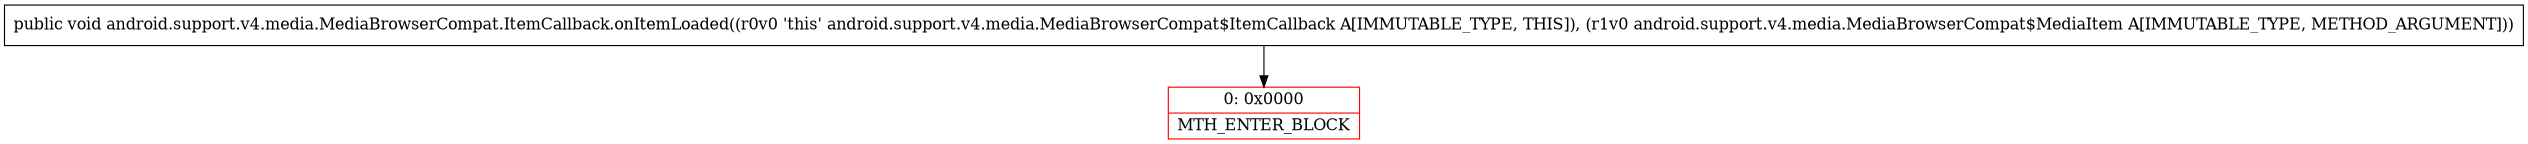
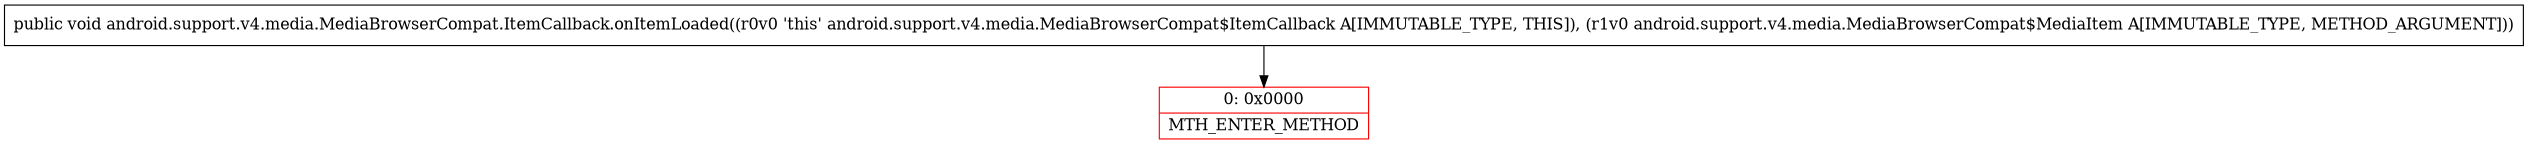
node "0: 0x0000": text "MTH_ENTER_BLOCK" -> "MTH_ENTER_METHOD"
